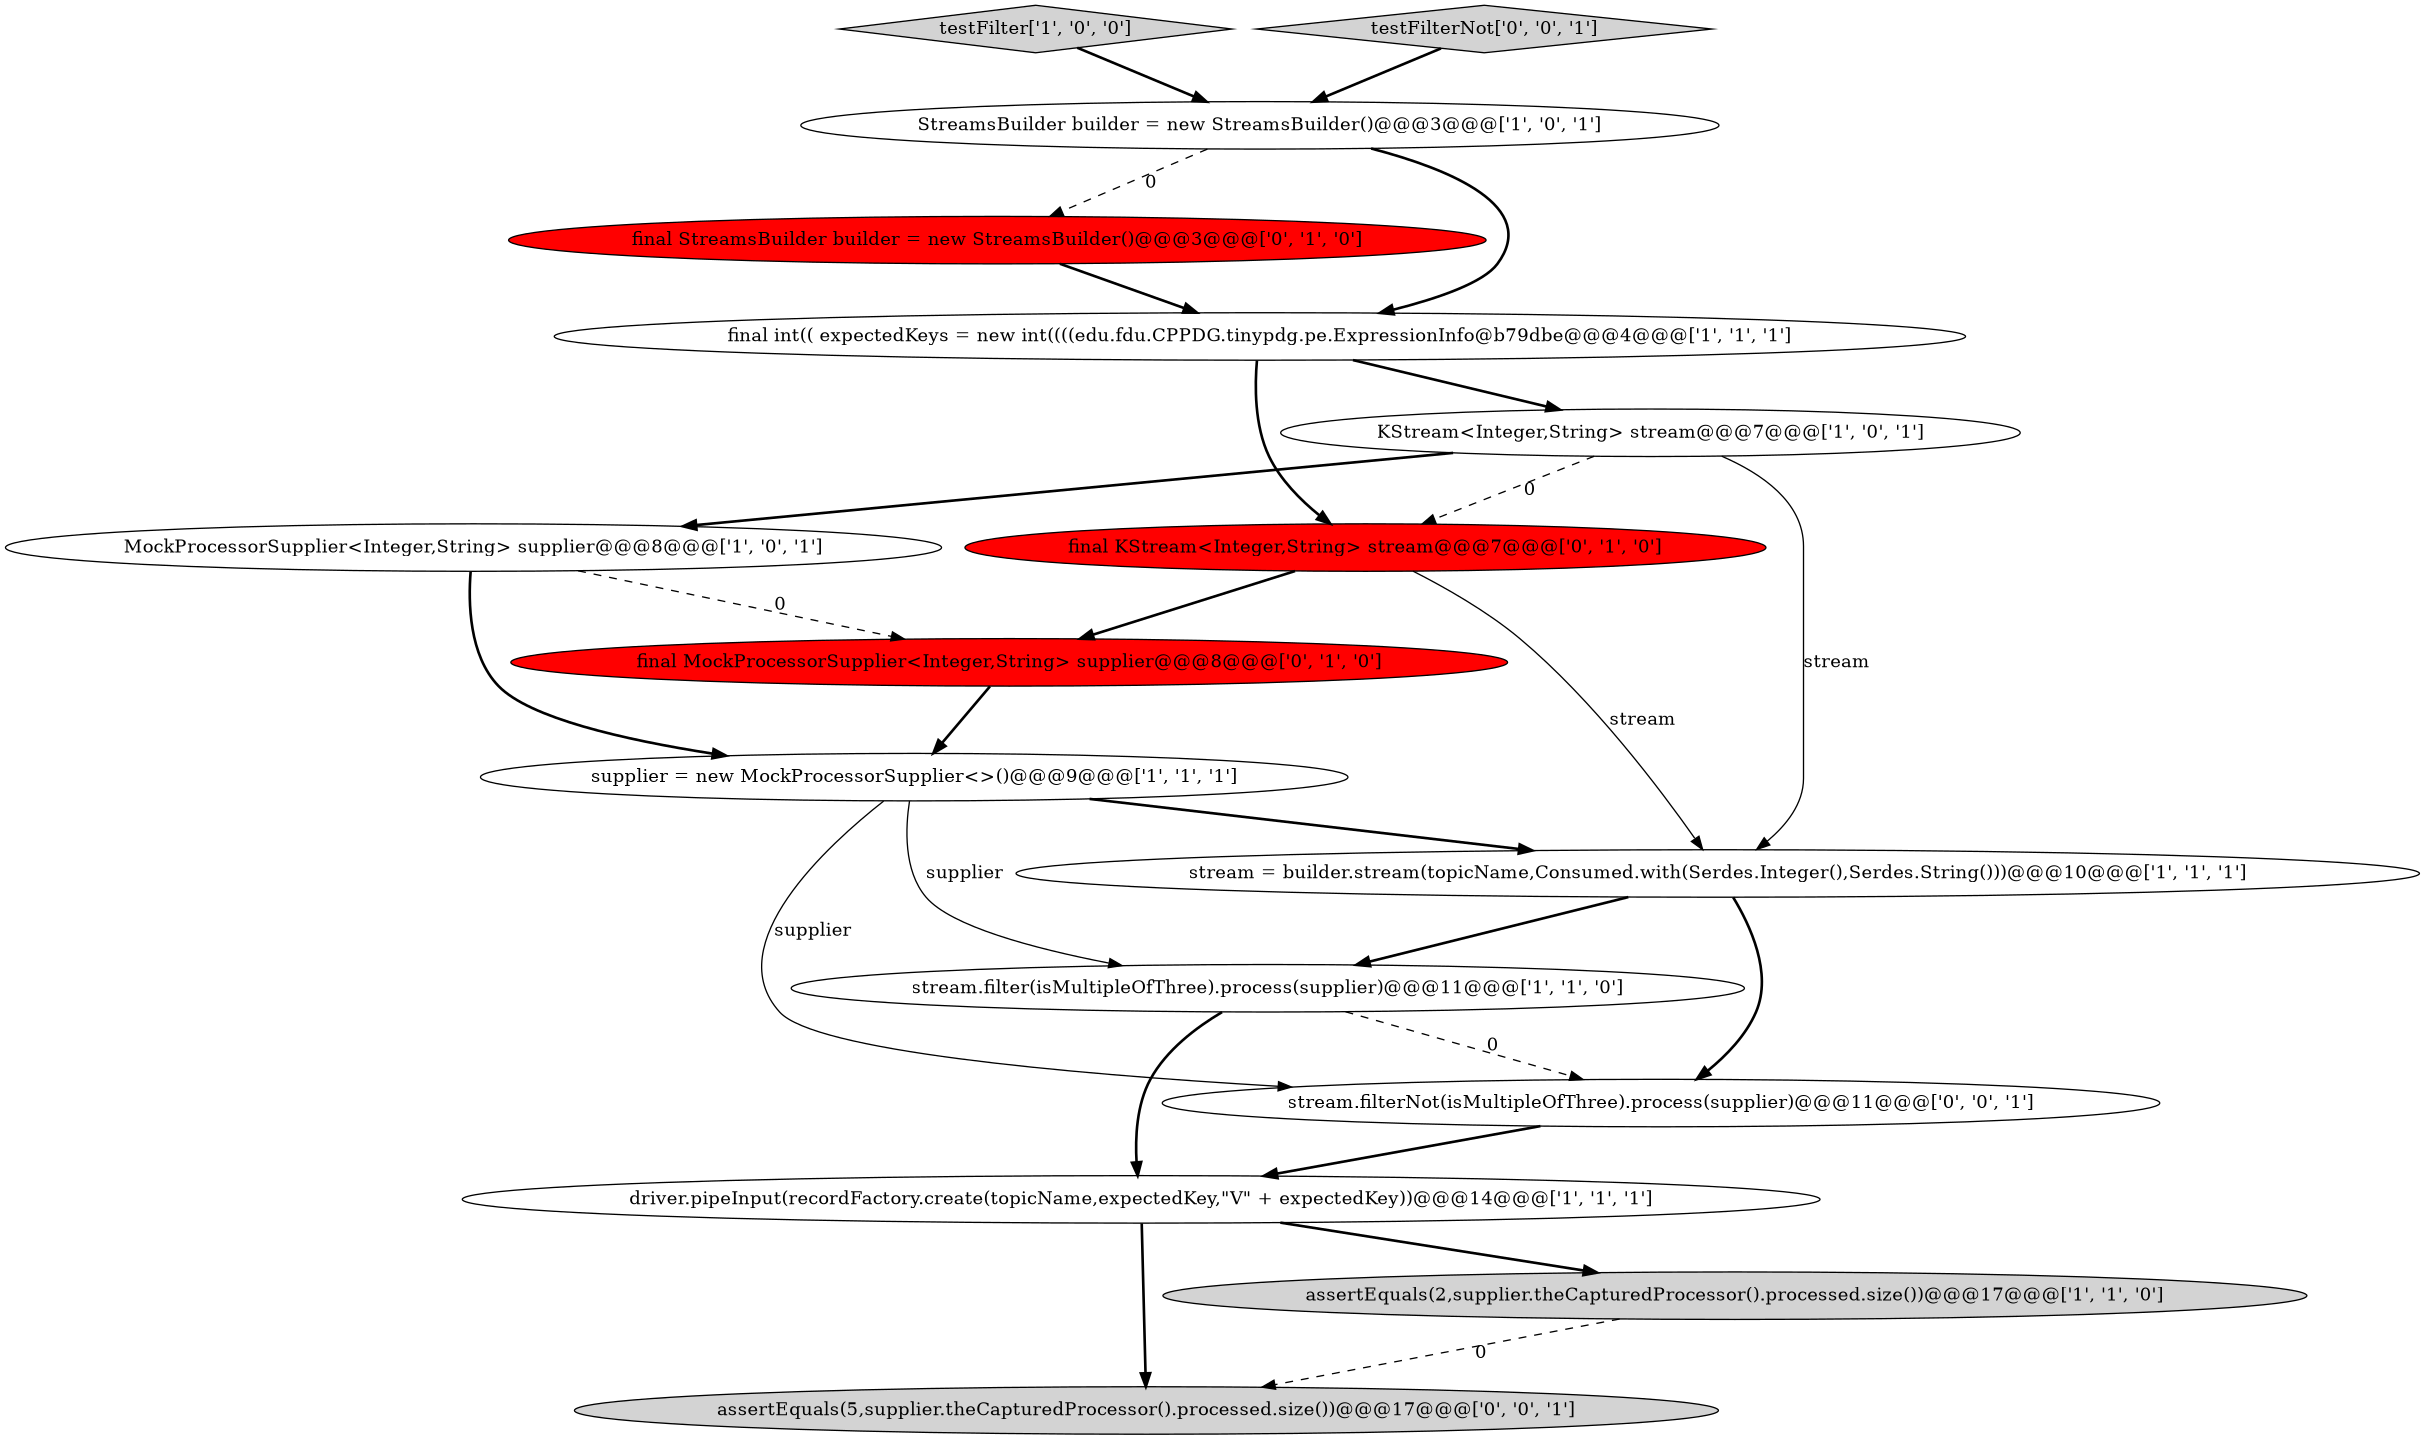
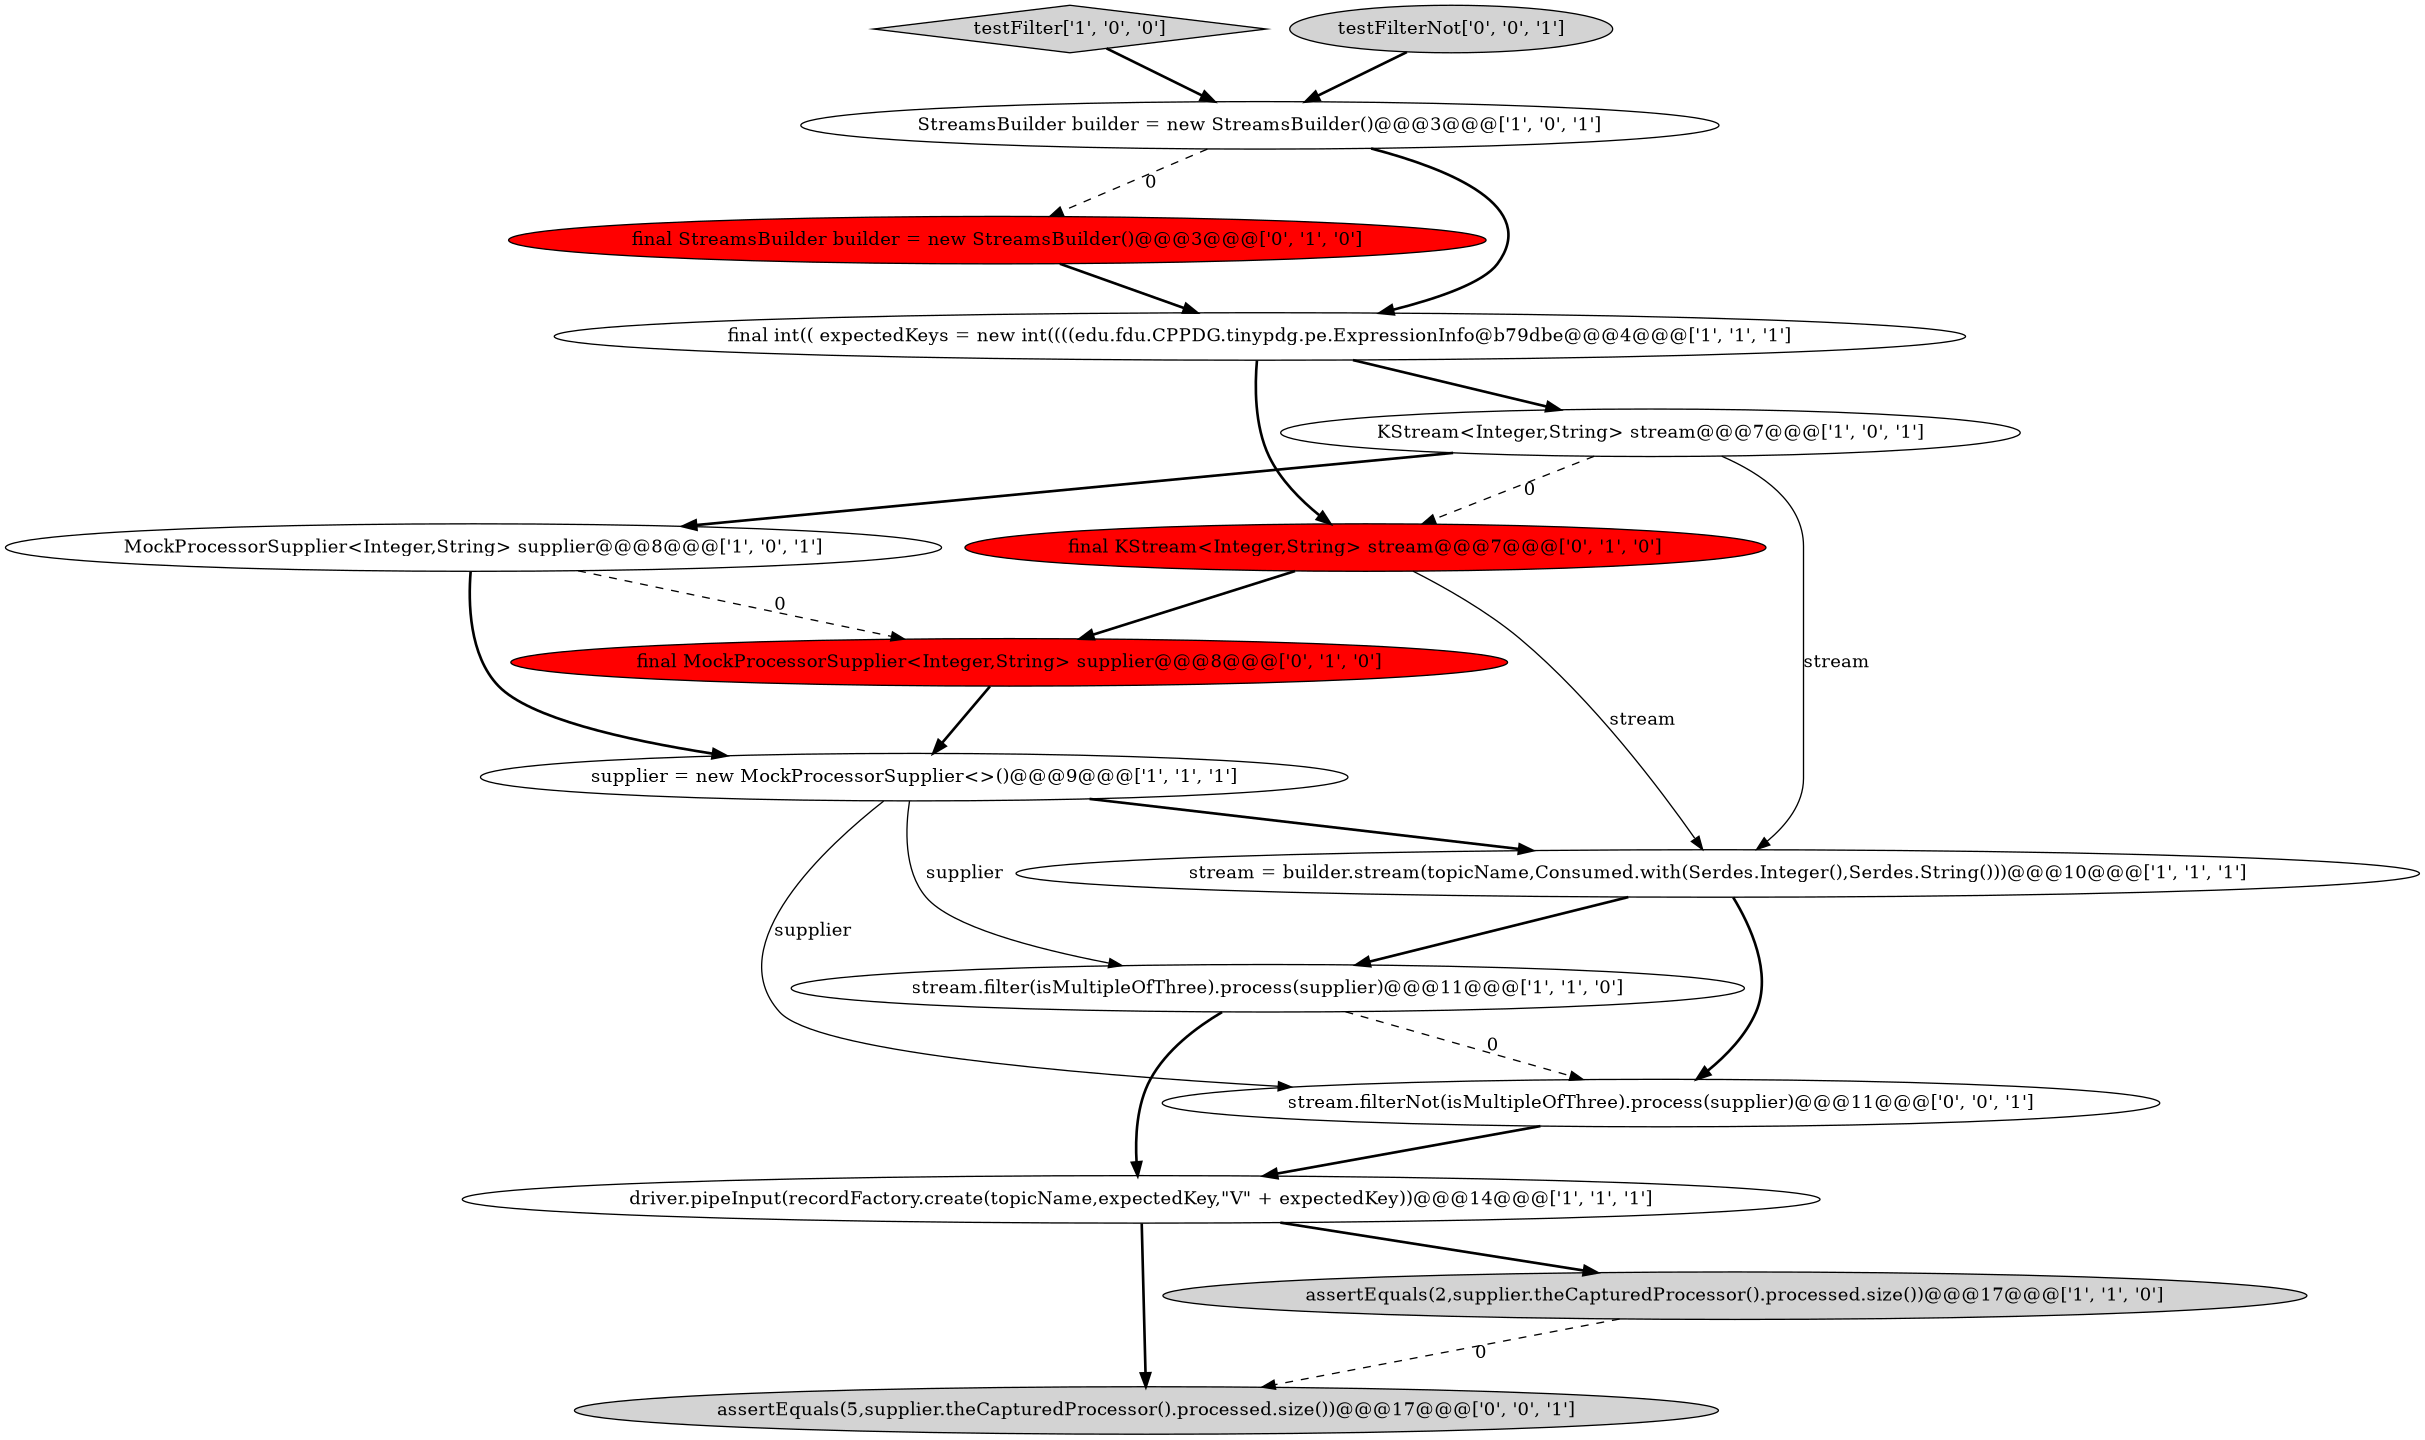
node "testFilterNot['0', '0', '1']": shape diamond -> ellipse
